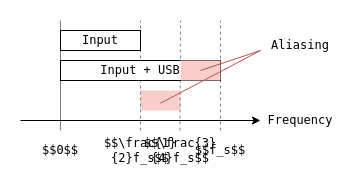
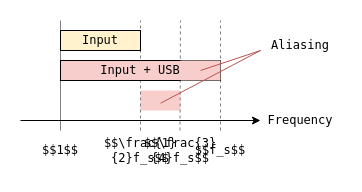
node "Input": fillcolor #ffffff -> #fff2cc
node "Input + USB": fillcolor #ffffff -> #f8cecc
node "$$0$$": label "$$0$$" -> "$$1$$"
